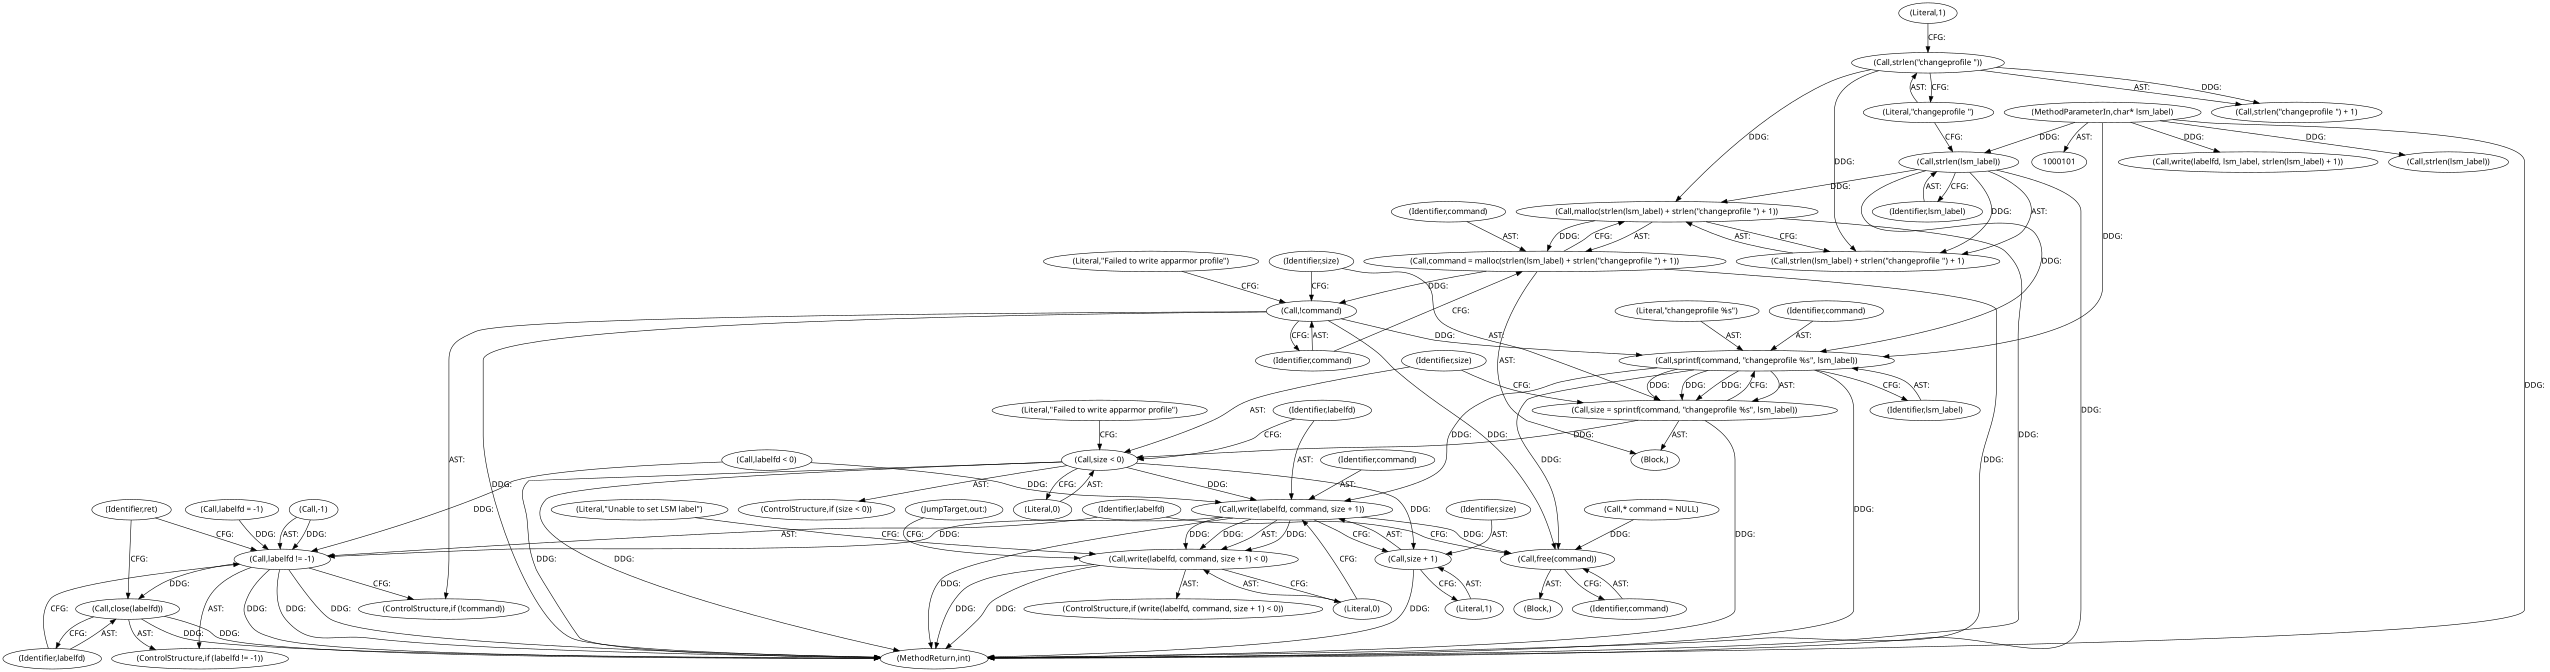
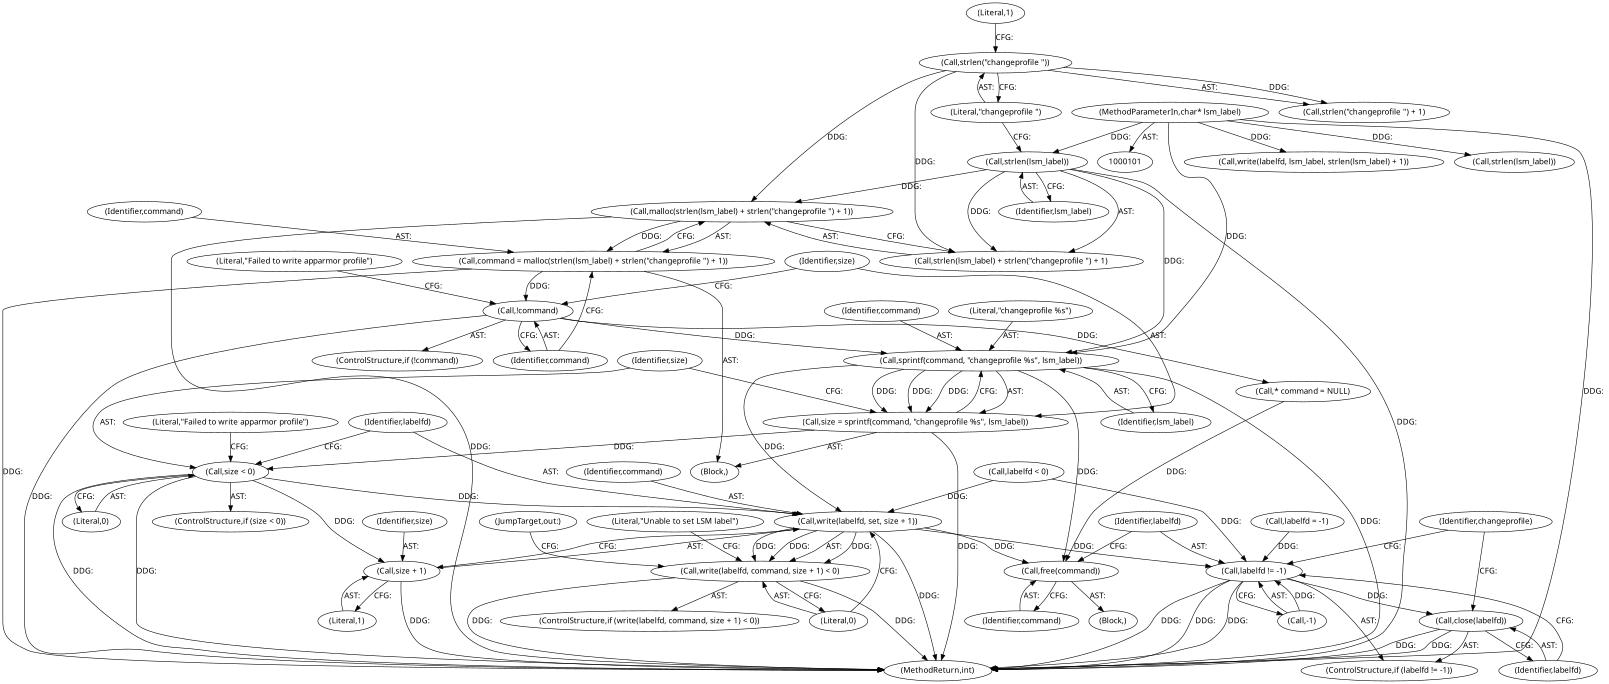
edge "(Call,!command)" -> "(Call,free(command))": now "(Call,!command)" -> "(Call,* command = NULL)"
node "(Identifier,ret)": label "(Identifier,ret)" -> "(Identifier,changeprofile)"
node "(Call,write(labelfd, command, size + 1))": label "(Call,write(labelfd, command, size + 1))" -> "(Call,write(labelfd, set, size + 1))"
edge "(Call,labelfd != -1)" -> "(ControlStructure,if (!command))": now "(Call,labelfd != -1)" -> "(Call,-1)"
